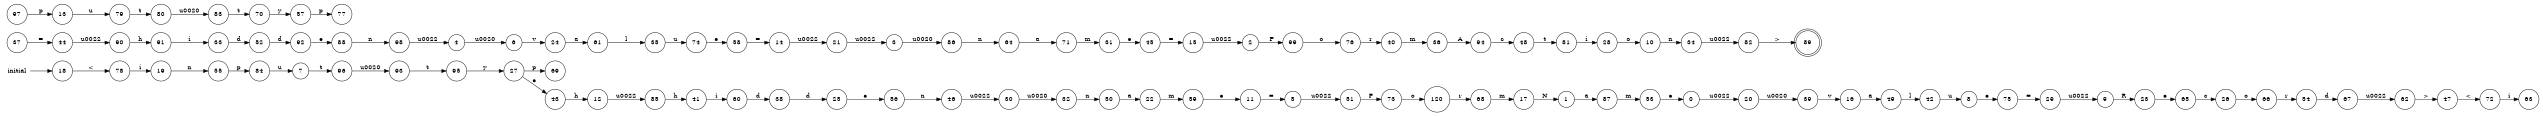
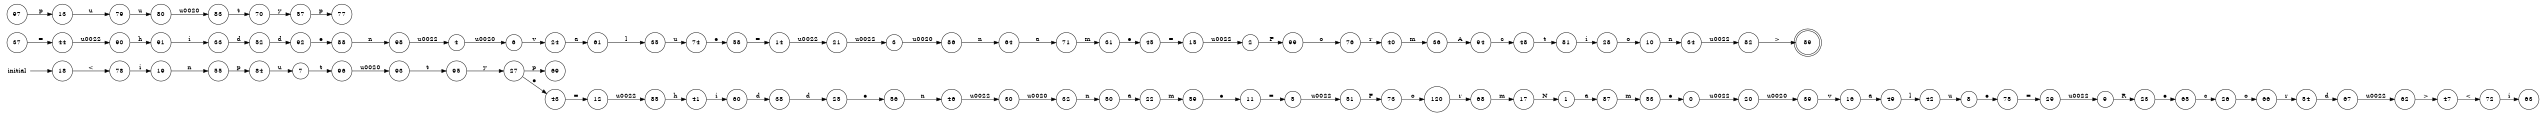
edge "79" -> "80": label "t" -> "u"
edge "43" -> "12": label "h" -> "="
